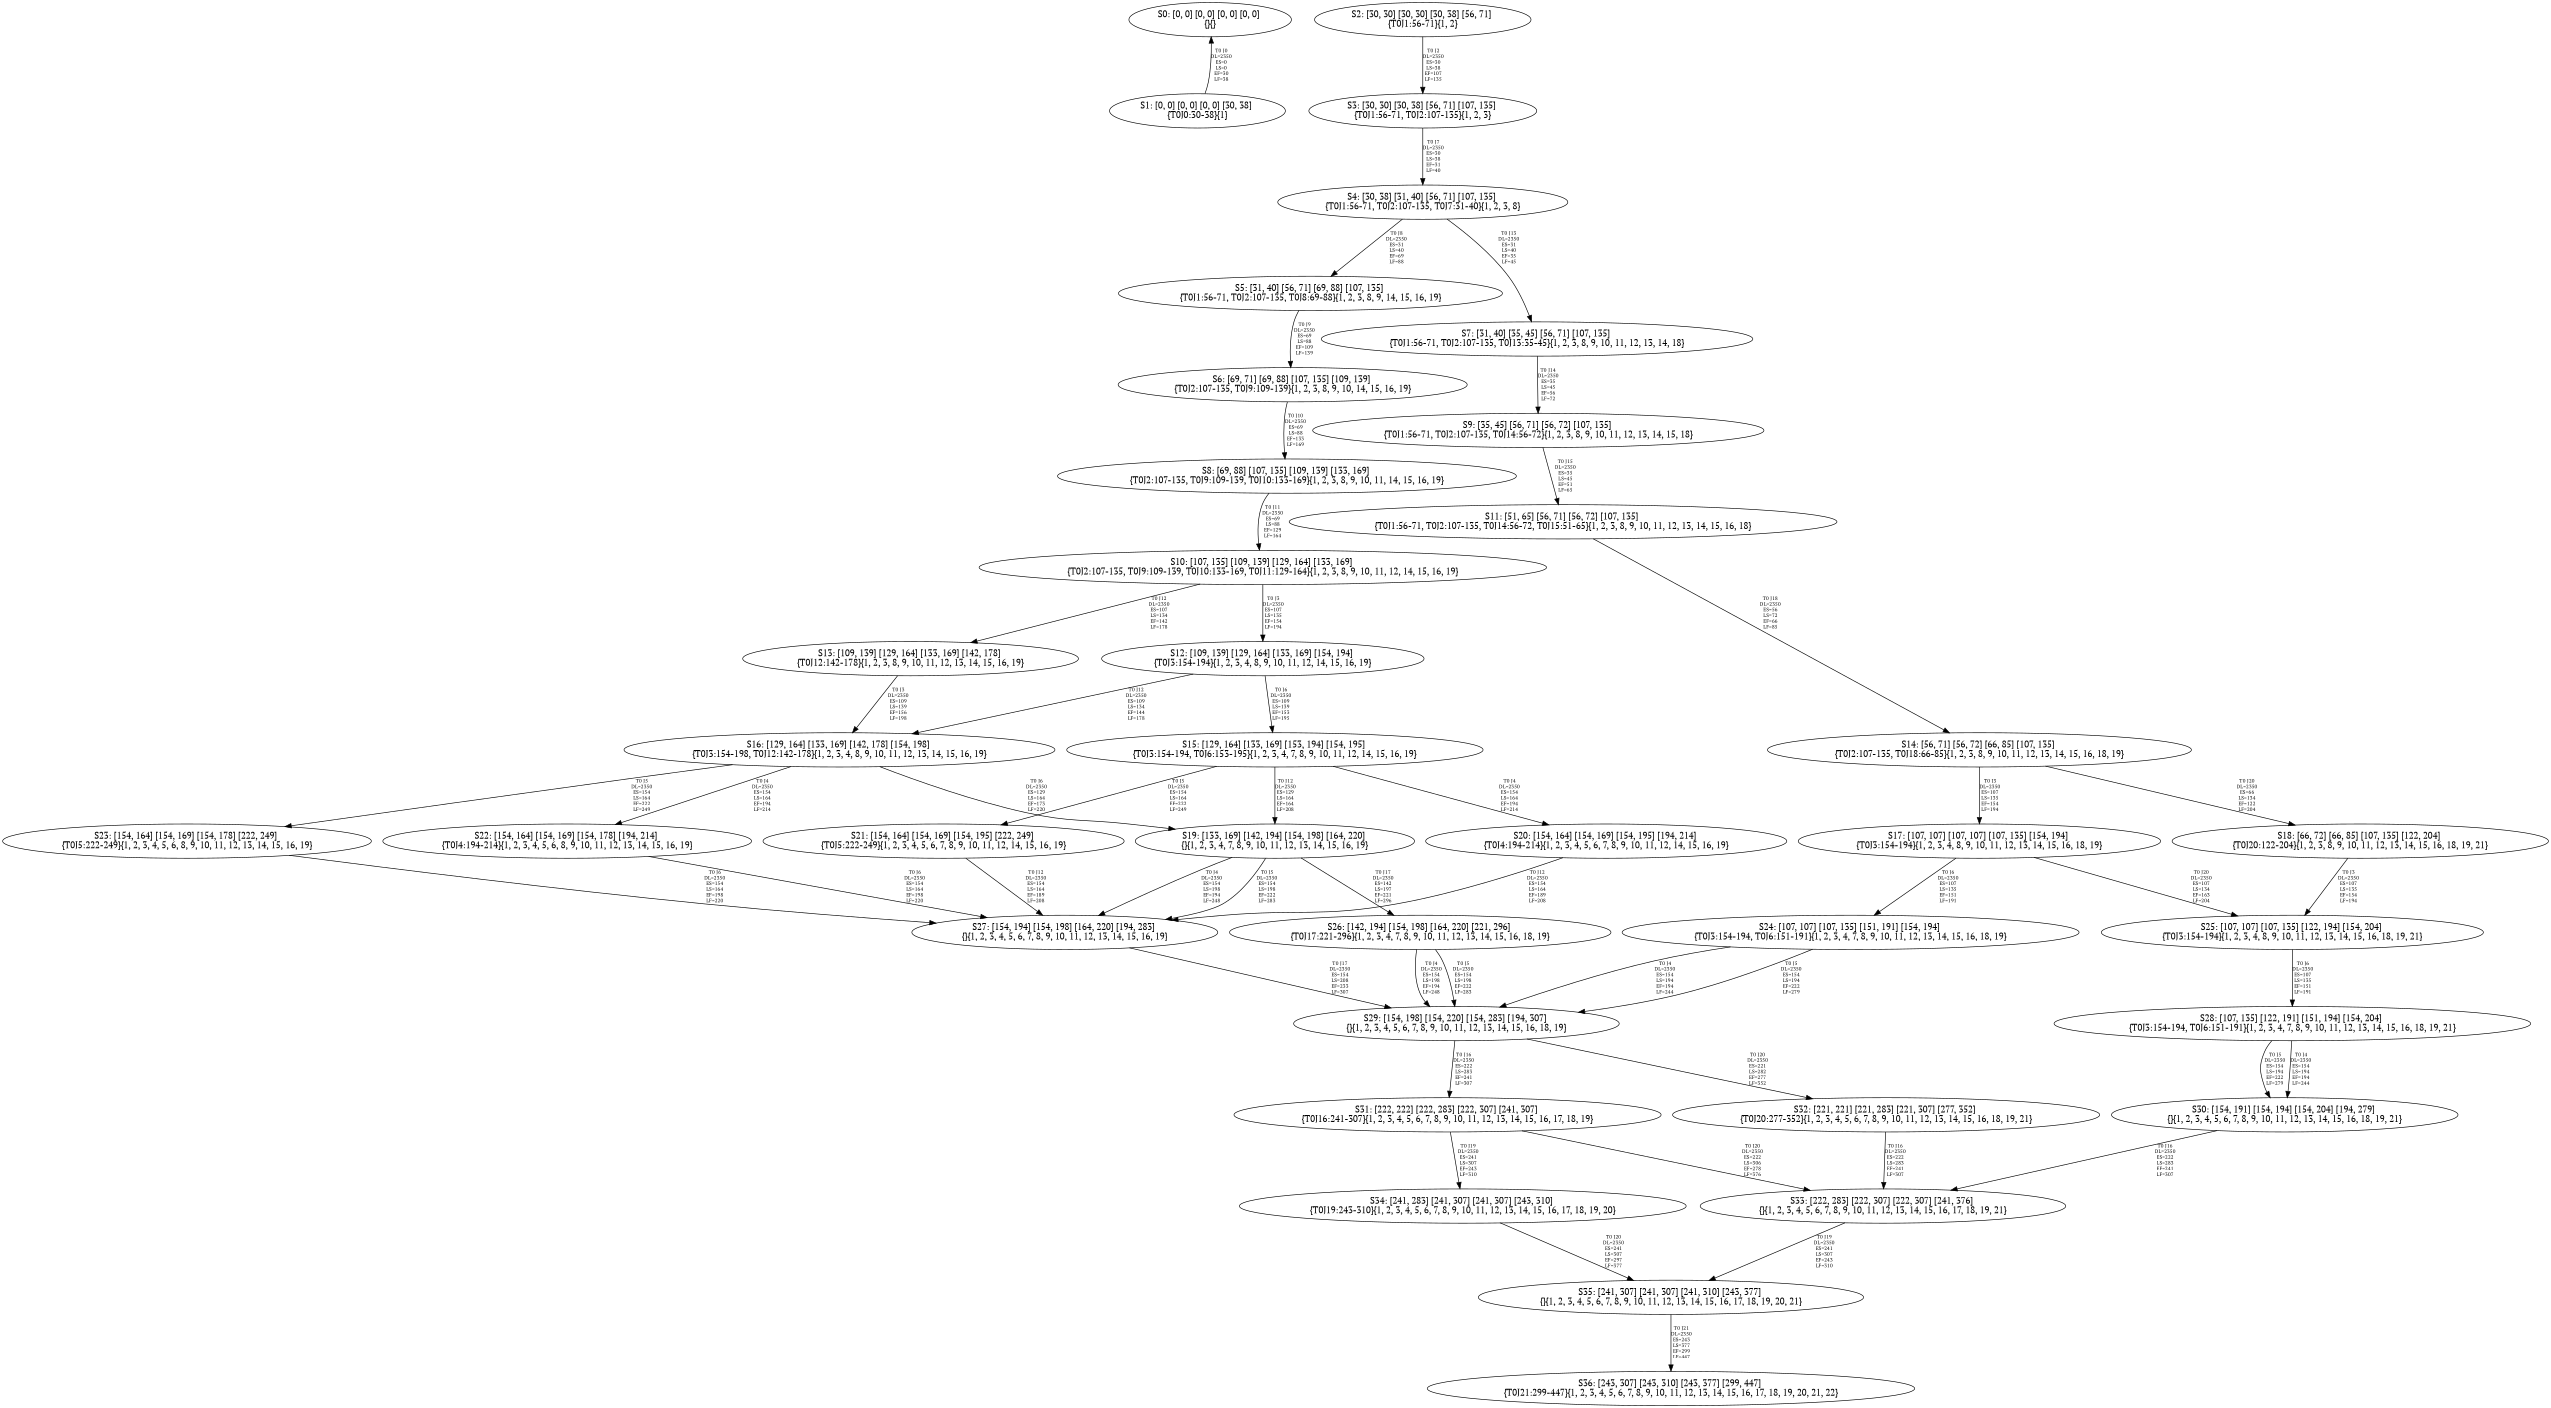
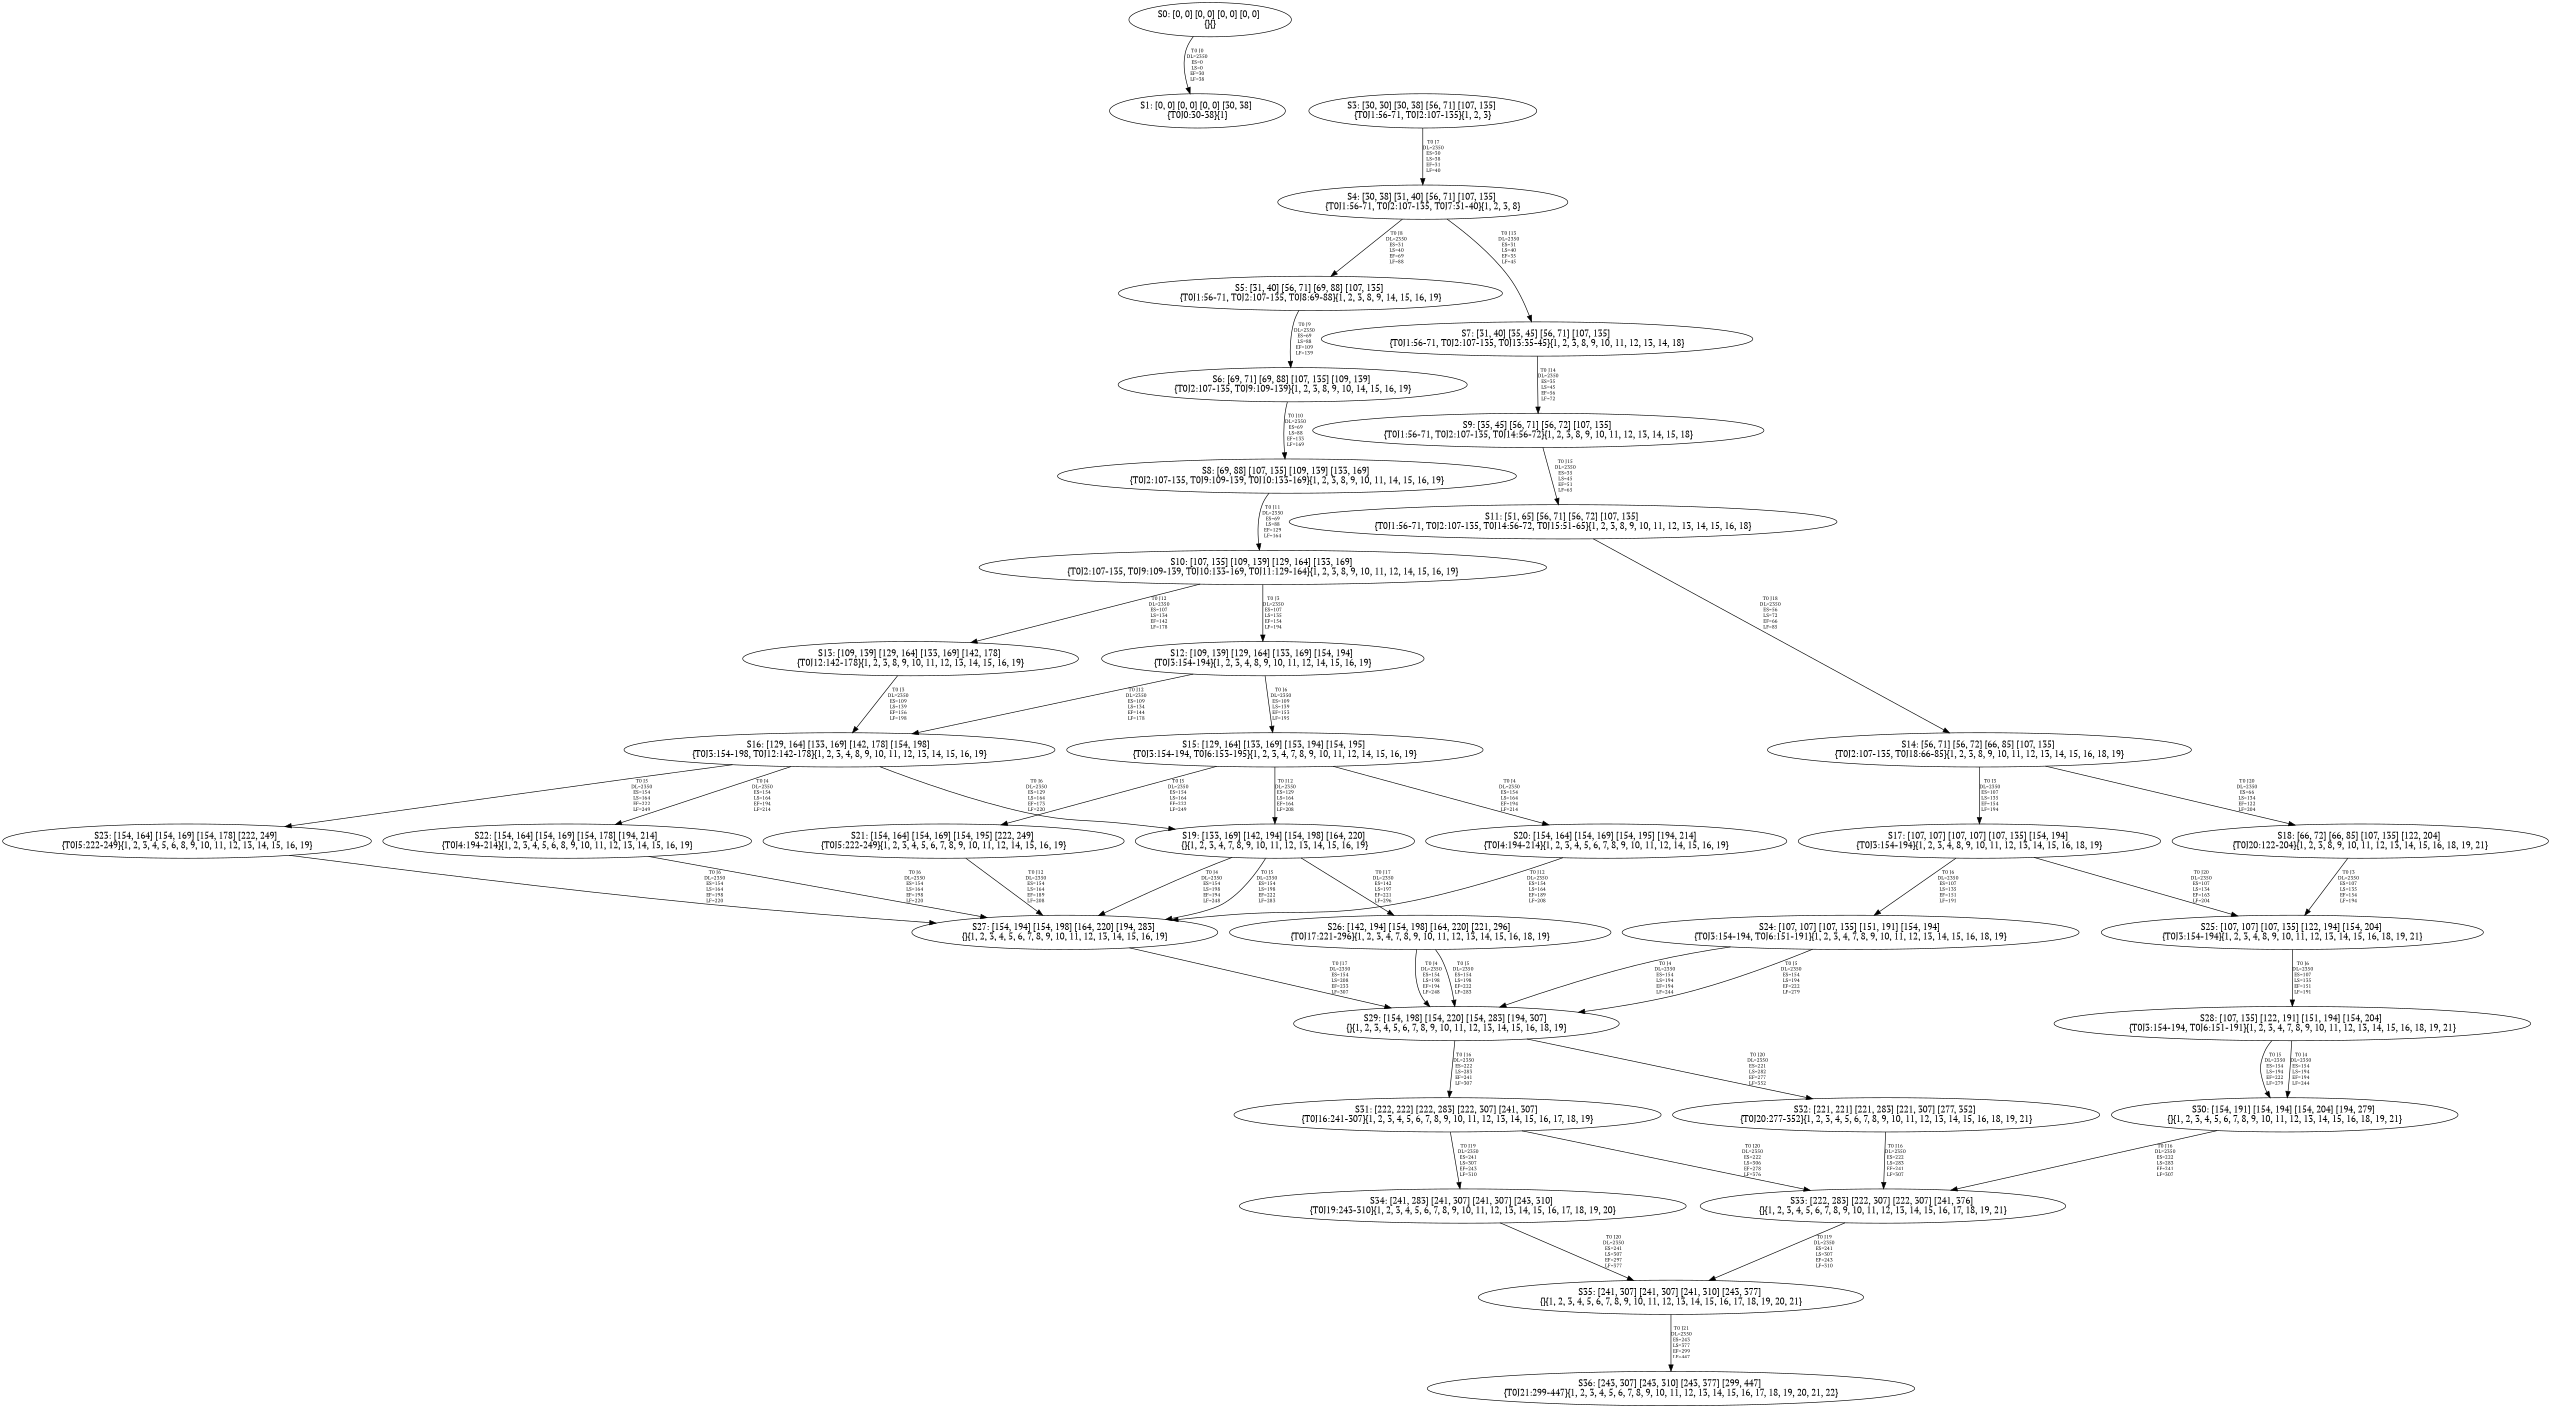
node "S2: [30, 30] [30, 30] [30, 38] [56, 71] {T0J1:56-71}{1, 2}": removed
edge "S1: [0, 0] [0, 0] [0, 0] [30, 38] {T0J0:30-38}{1}" -> "S0: [0, 0] [0, 0] [0, 0] [0, 0] {}{}": reversed
